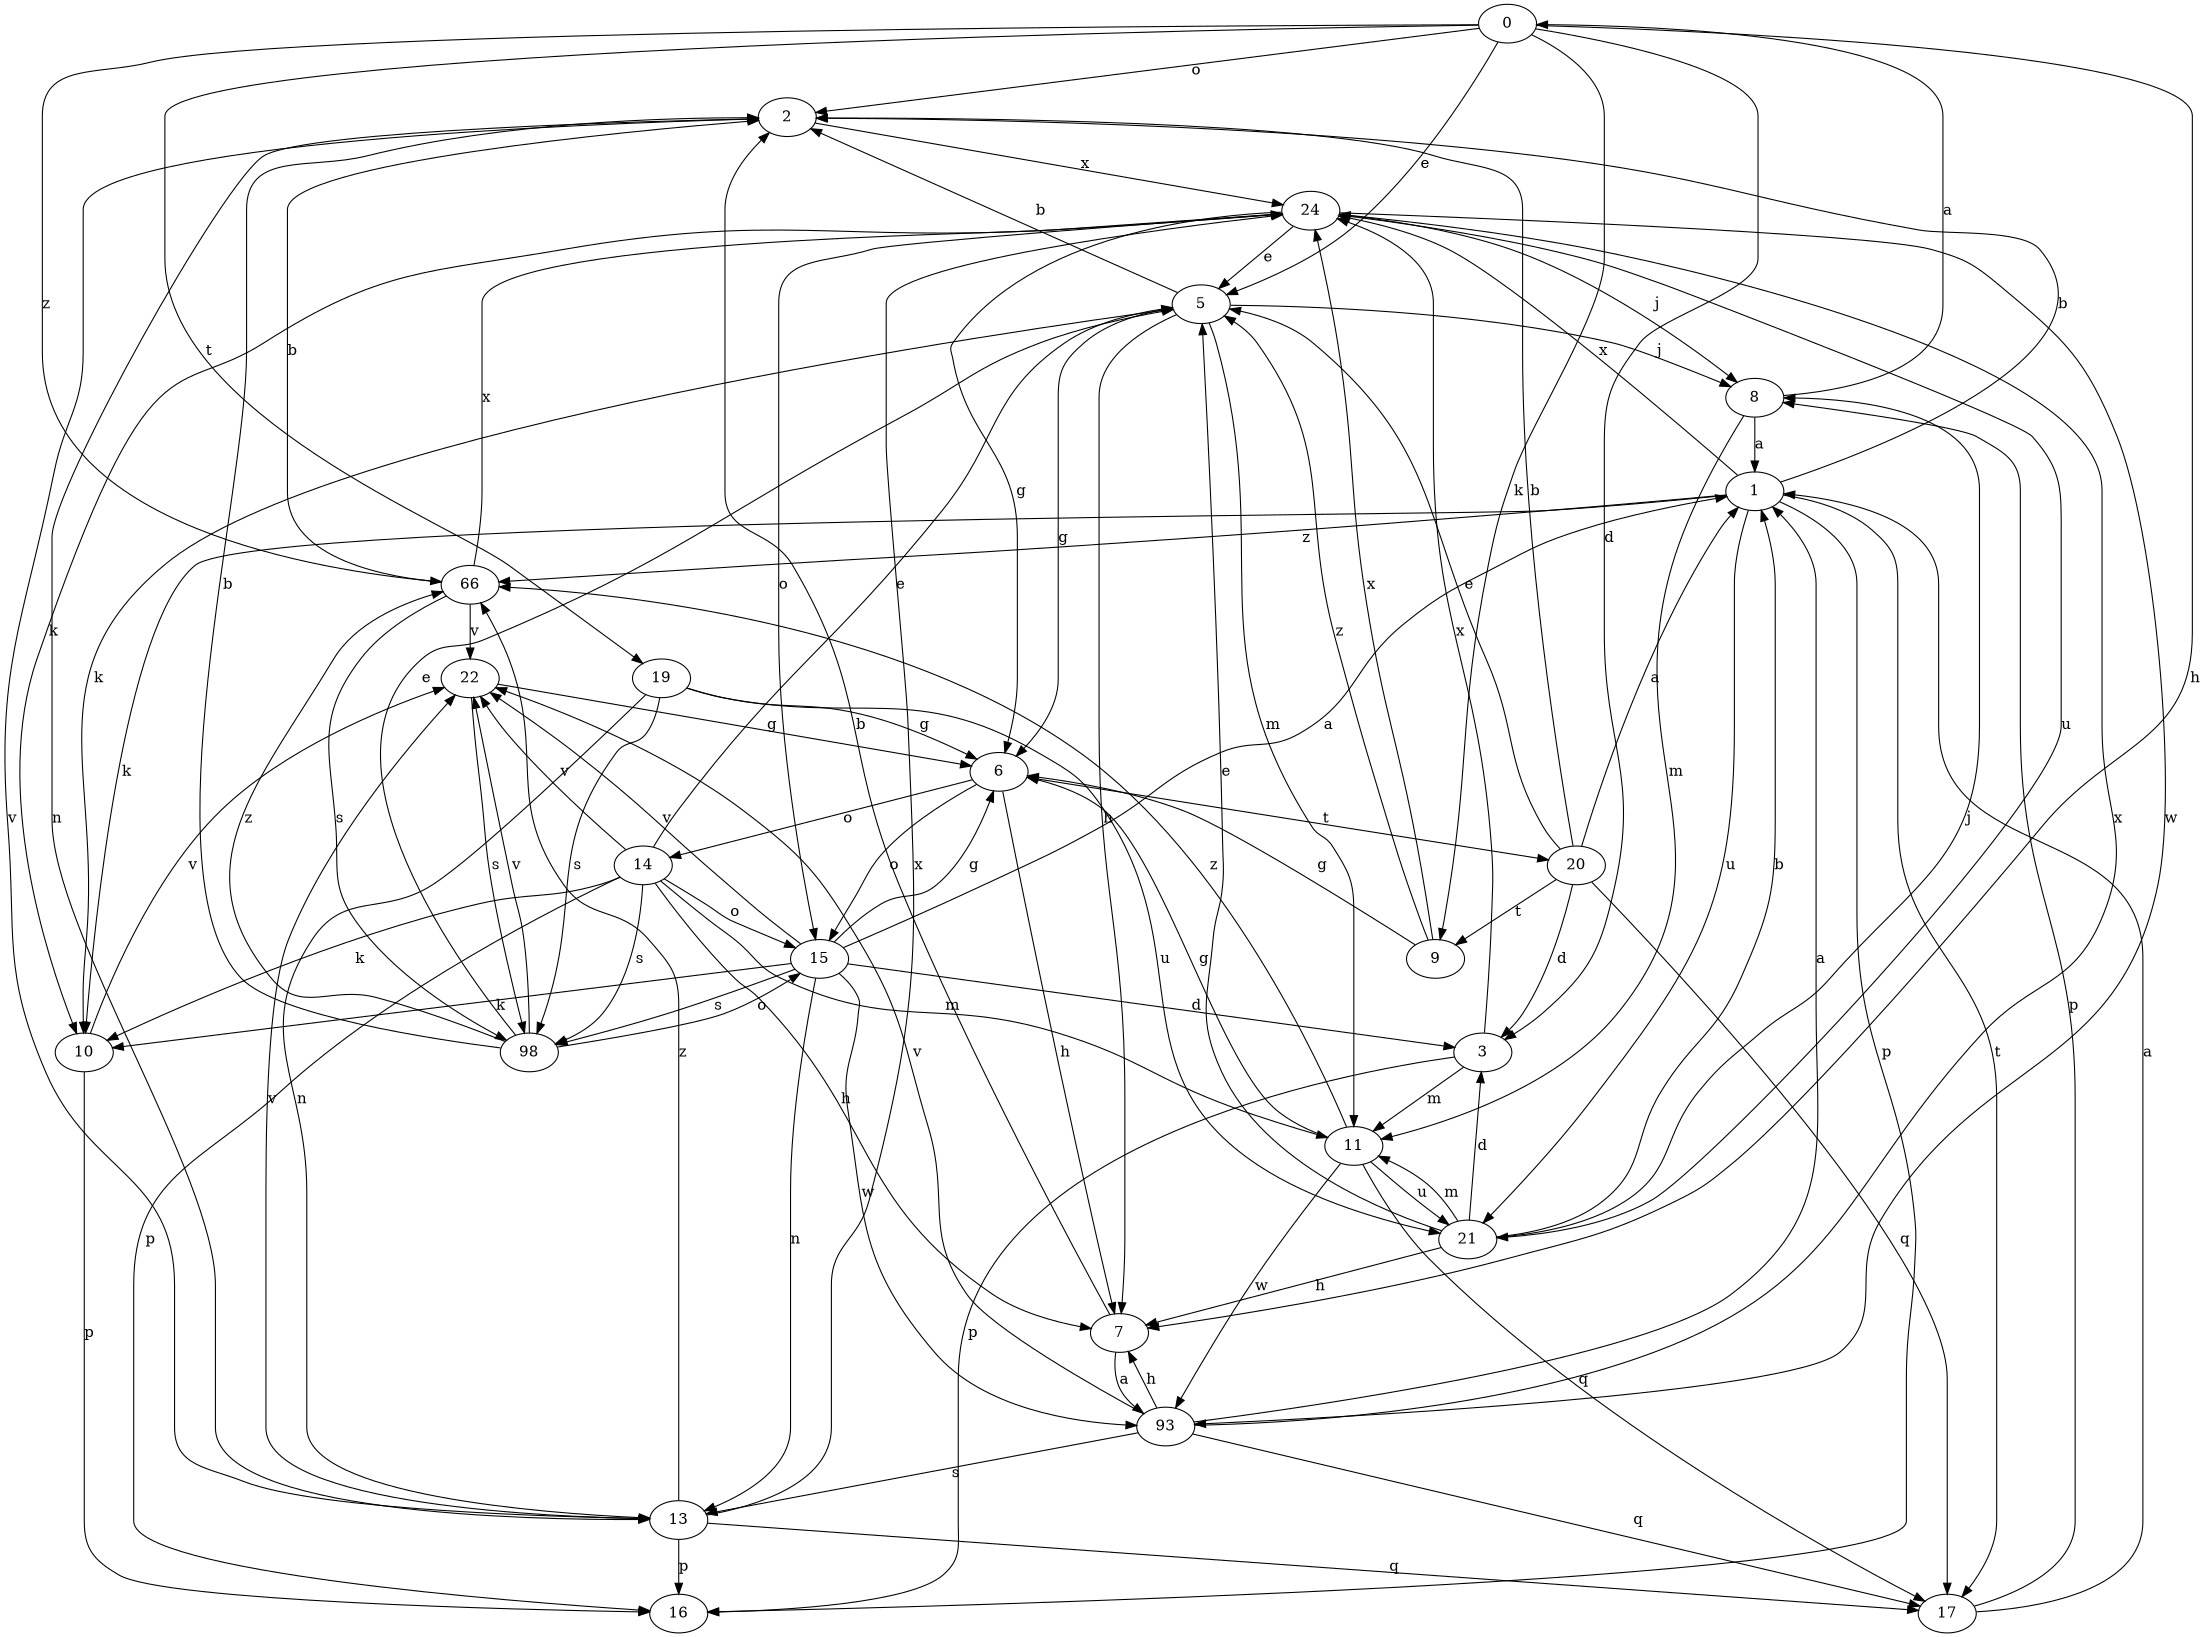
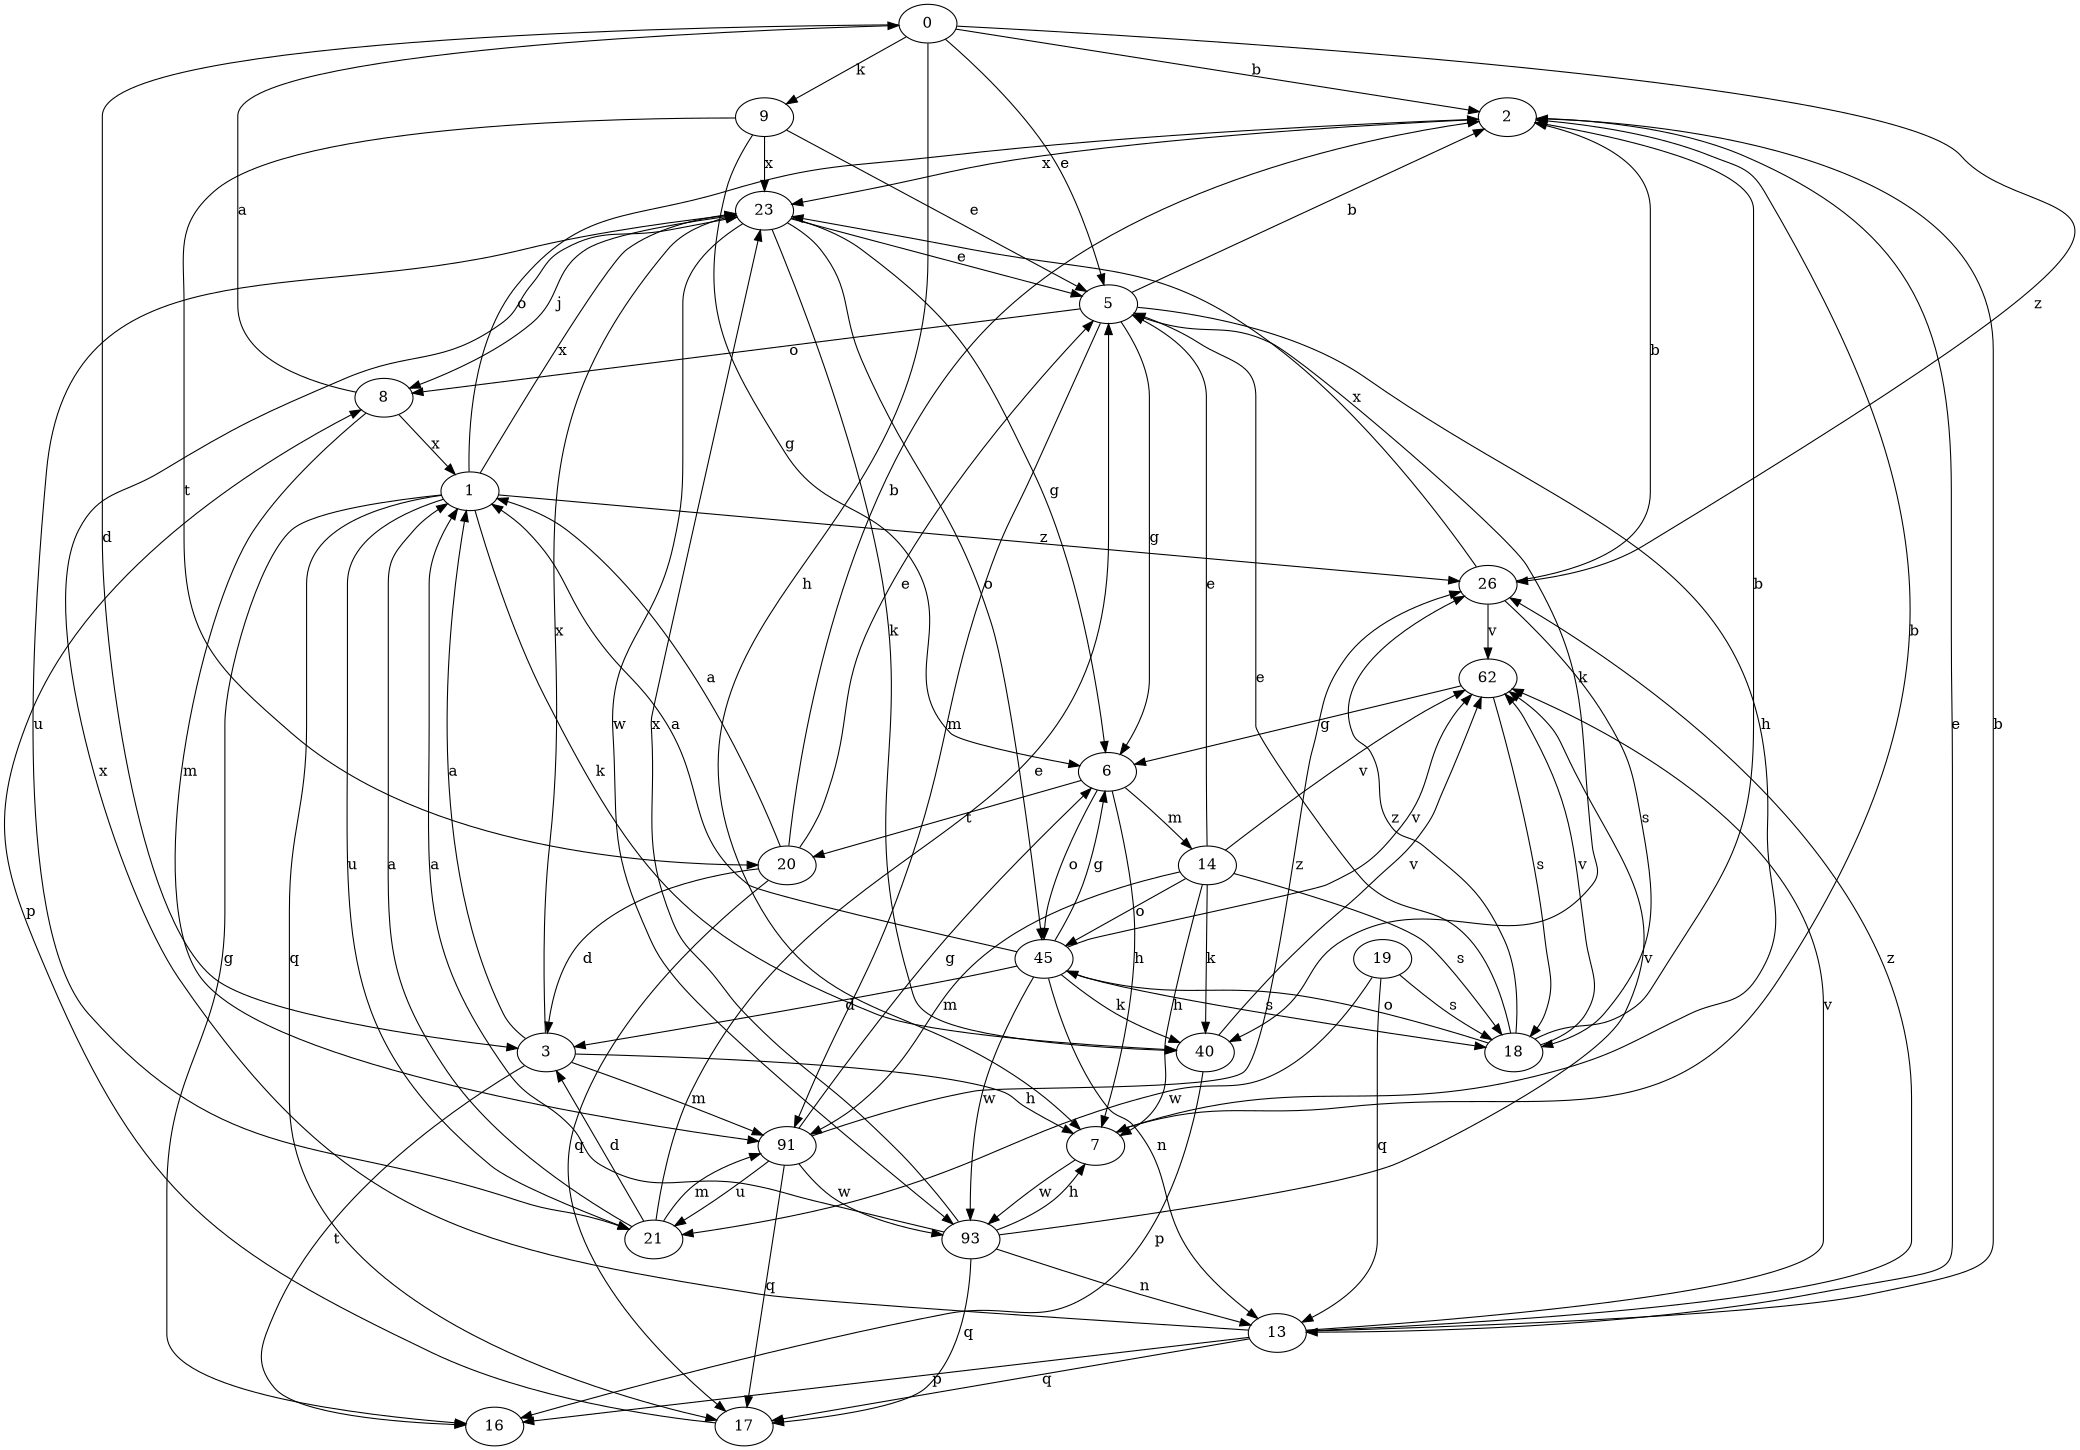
edge "0" -> "19": removed, label "t"
edge "0" -> "2": label "o" -> "b"
node "24": label "24" -> "23"
edge "1" -> "2": label "b" -> "o"
edge "5" -> "8": label "j" -> "o"
edge "8" -> "1": label "a" -> "x"
node "66": label "66" -> "26"
edge "9" -> "5": label "z" -> "e"
node "22": label "22" -> "62"
edge "19" -> "6": removed, label "g"
edge "13" -> "2": label "v" -> "b"
edge "2" -> "13": label "n" -> "e"
edge "6" -> "14": label "o" -> "m"
edge "21" -> "8": removed, label "j"
edge "21" -> "1": label "b" -> "a"
edge "20" -> "9": reversed
node "15": label "15" -> "45"
edge "19" -> "21": label "u" -> "w"
edge "17" -> "1": now "3" -> "1"
node "10": label "10" -> "40"
node "98": label "98" -> "18"
edge "1" -> "16": label "p" -> "g"
edge "1" -> "17": label "t" -> "q"
edge "19" -> "13": label "n" -> "q"
node "11": label "11" -> "91"
edge "21" -> "7": now "3" -> "7"
edge "3" -> "16": label "p" -> "t"
edge "14" -> "16": removed, label "p"
edge "7" -> "93": label "a" -> "w"
edge "93" -> "13": label "s" -> "n"
